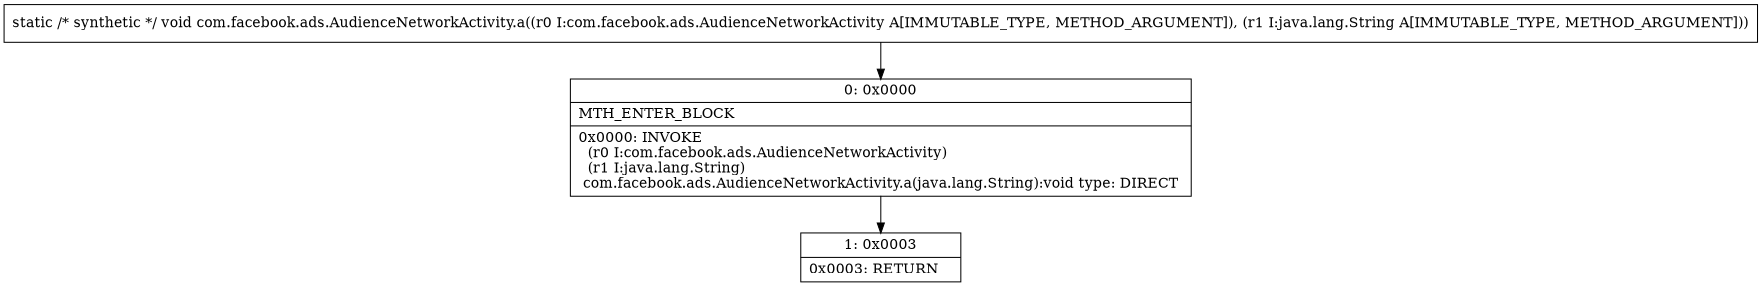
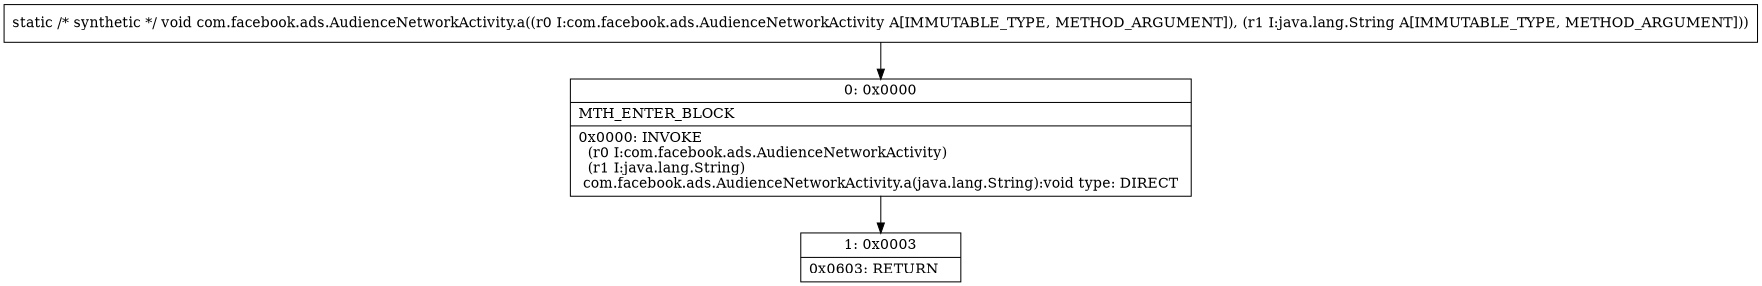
node "1: 0x0003": text "0x0003: RETURN" -> "0x0603: RETURN"
